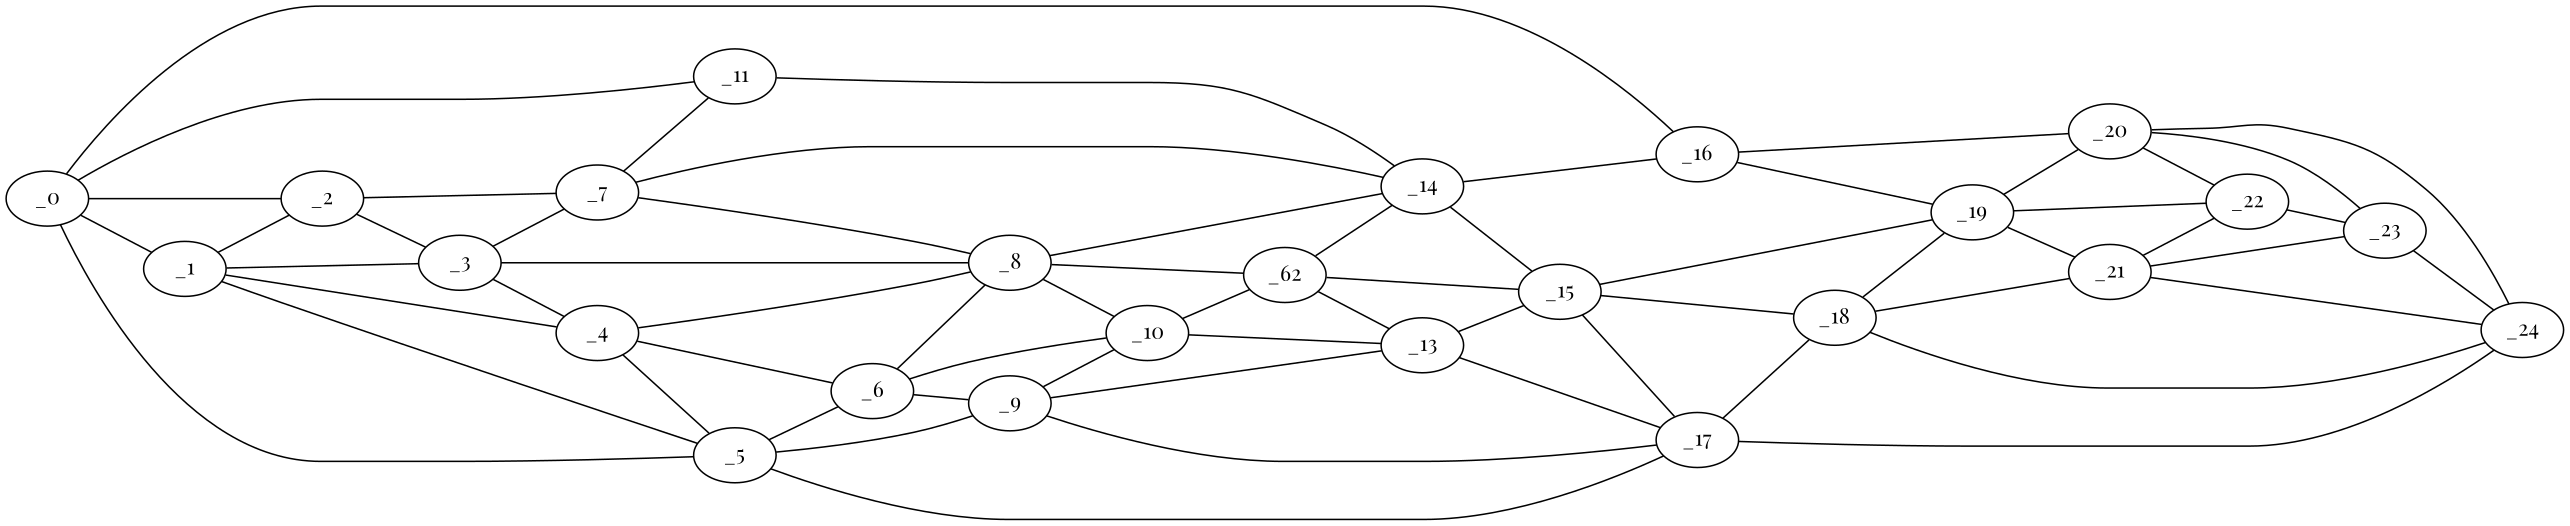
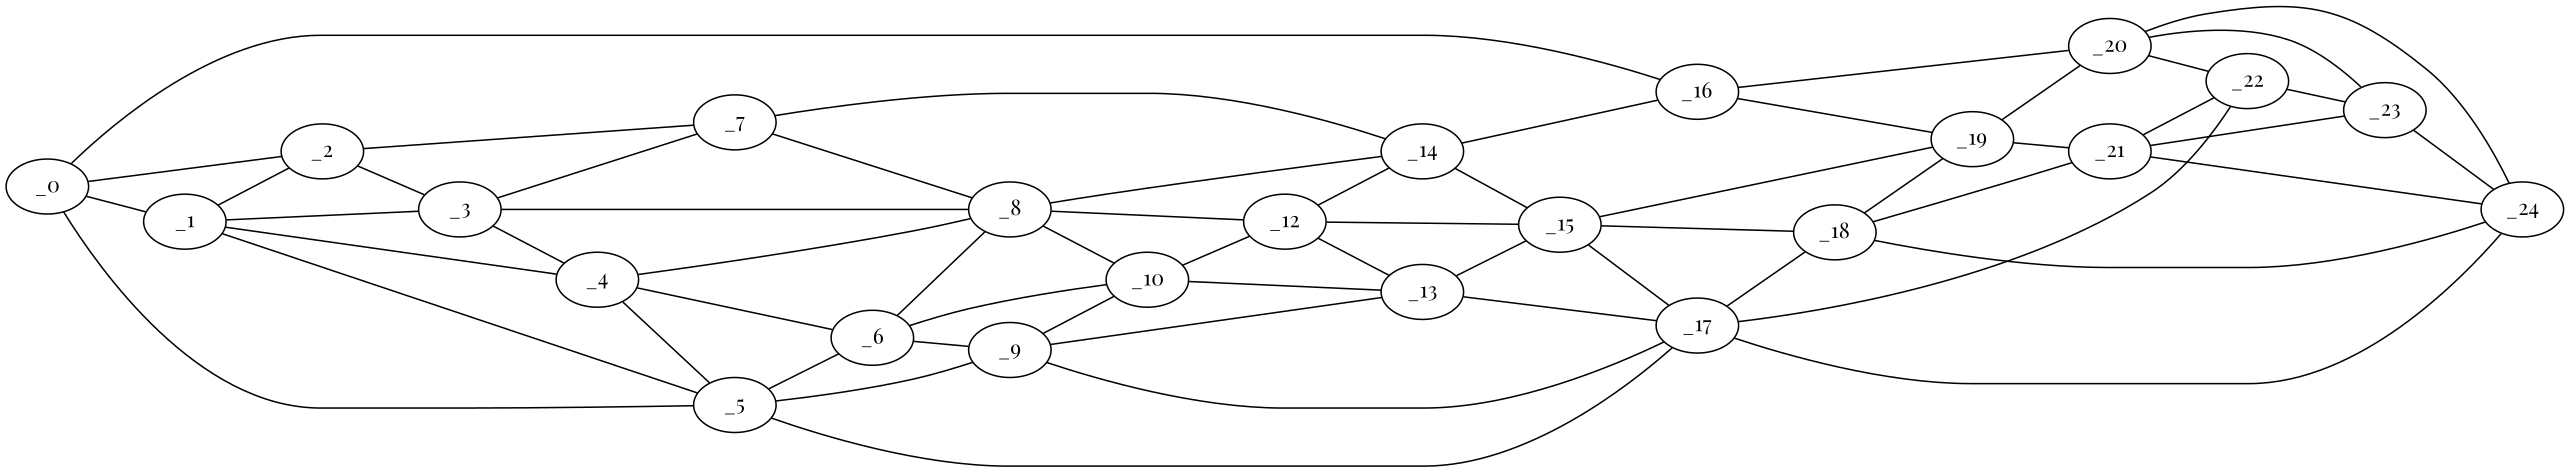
node "_11": removed
edge "_22" -- "_19": now "_22" -- "_17"
node "_62": label "_62" -> "_12"
